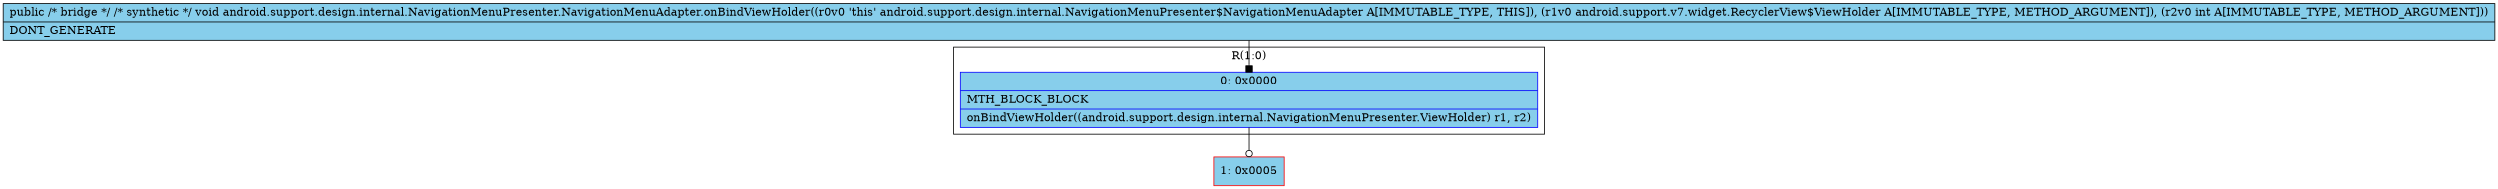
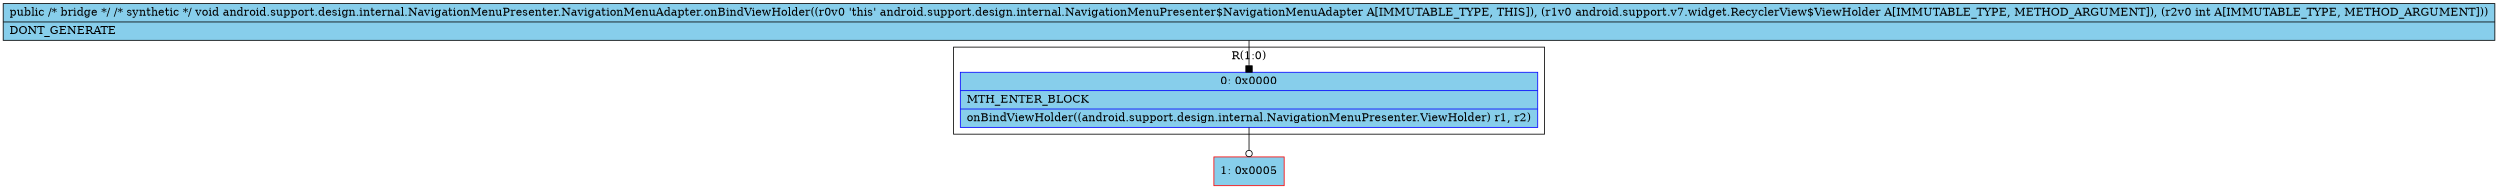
node "0: 0x0000": text "MTH_BLOCK_BLOCK" -> "MTH_ENTER_BLOCK"
